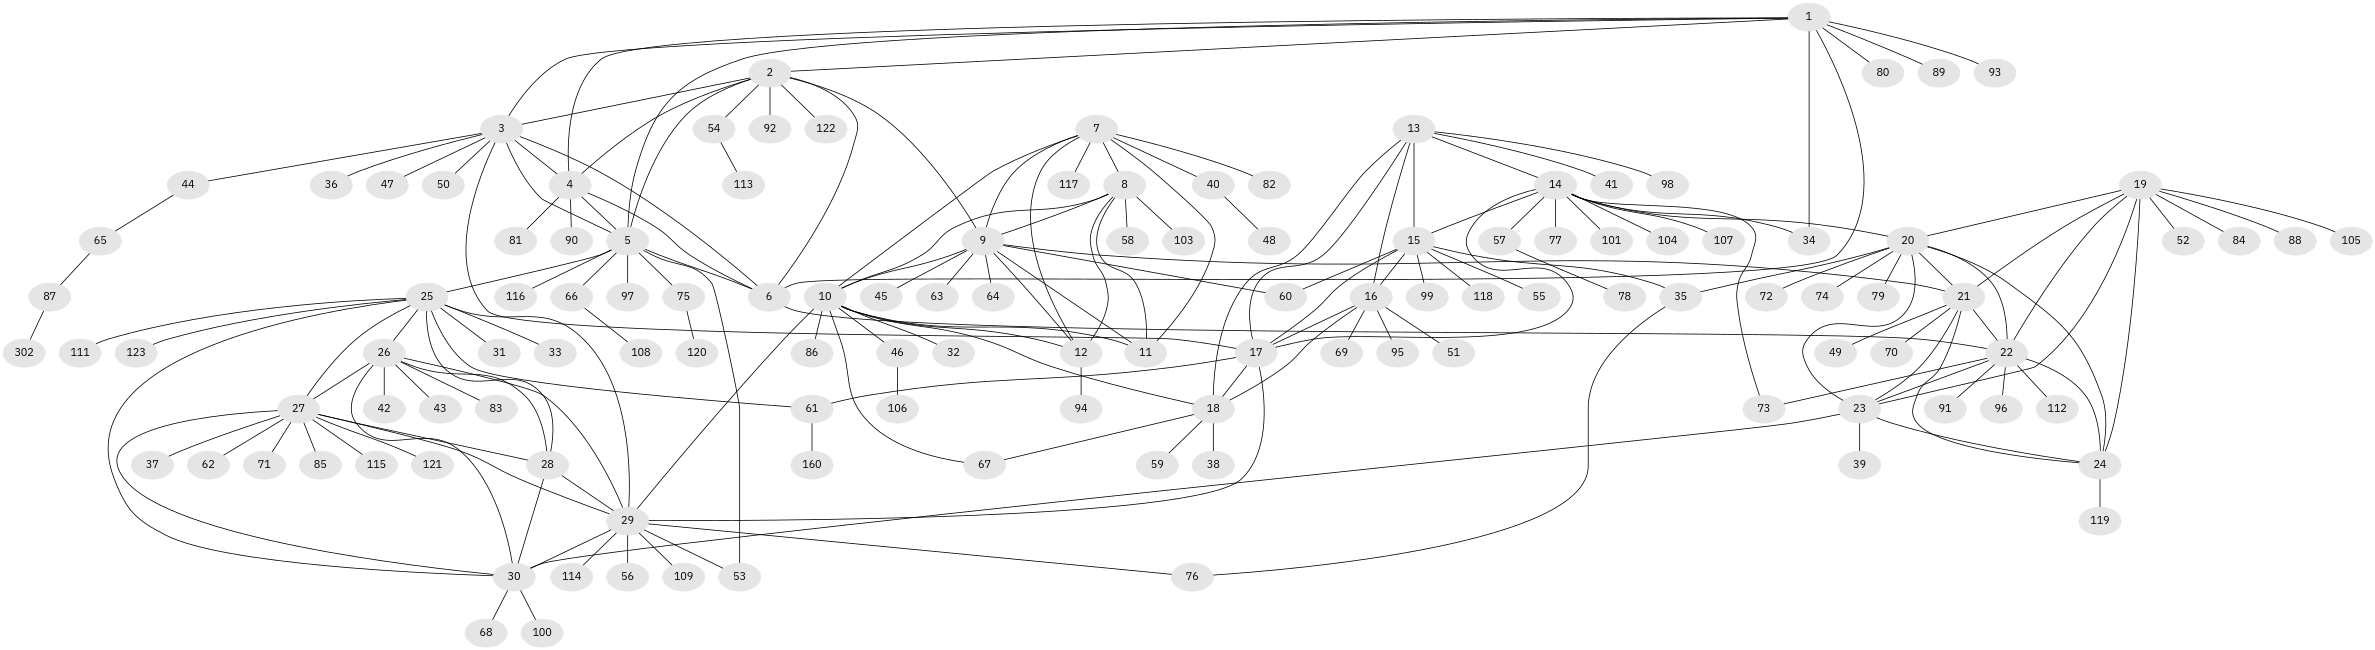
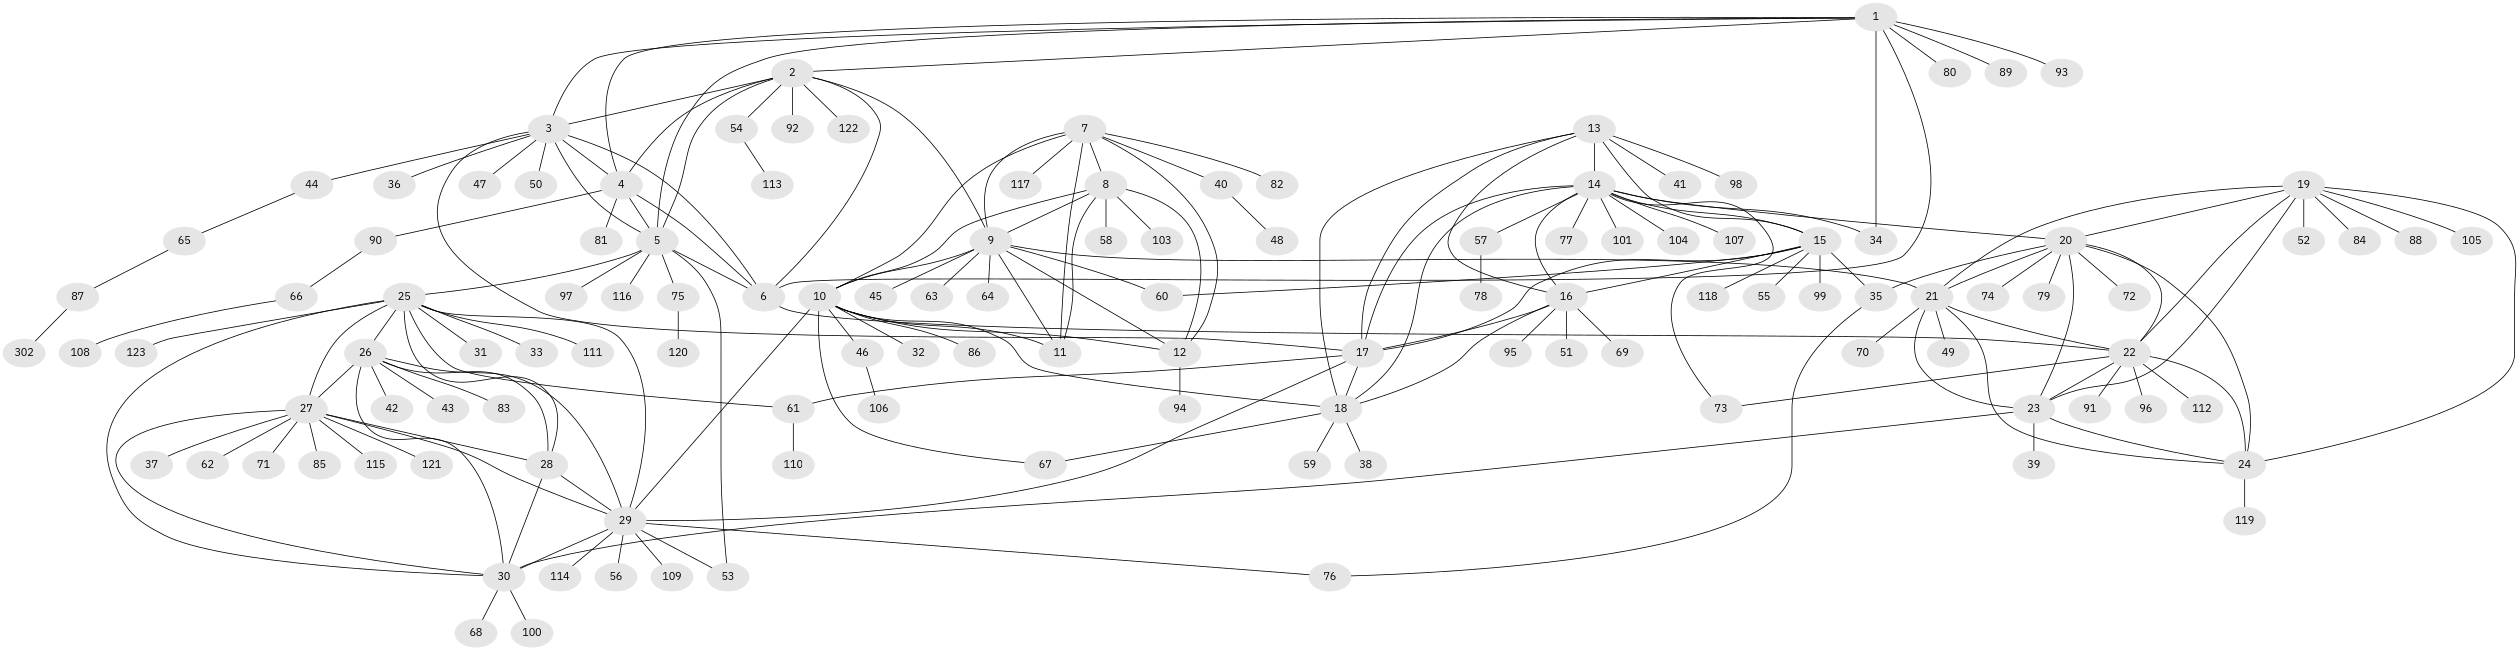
edge "14" -- "16": added
edge "14" -- "18": added
edge "5" -- "66": now "90" -- "66"
node "160": label "160" -> "110"
